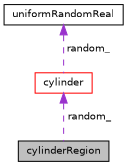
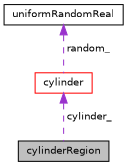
edge "cylinderRegion" -> "cylinder": label " random_" -> " cylinder_"
